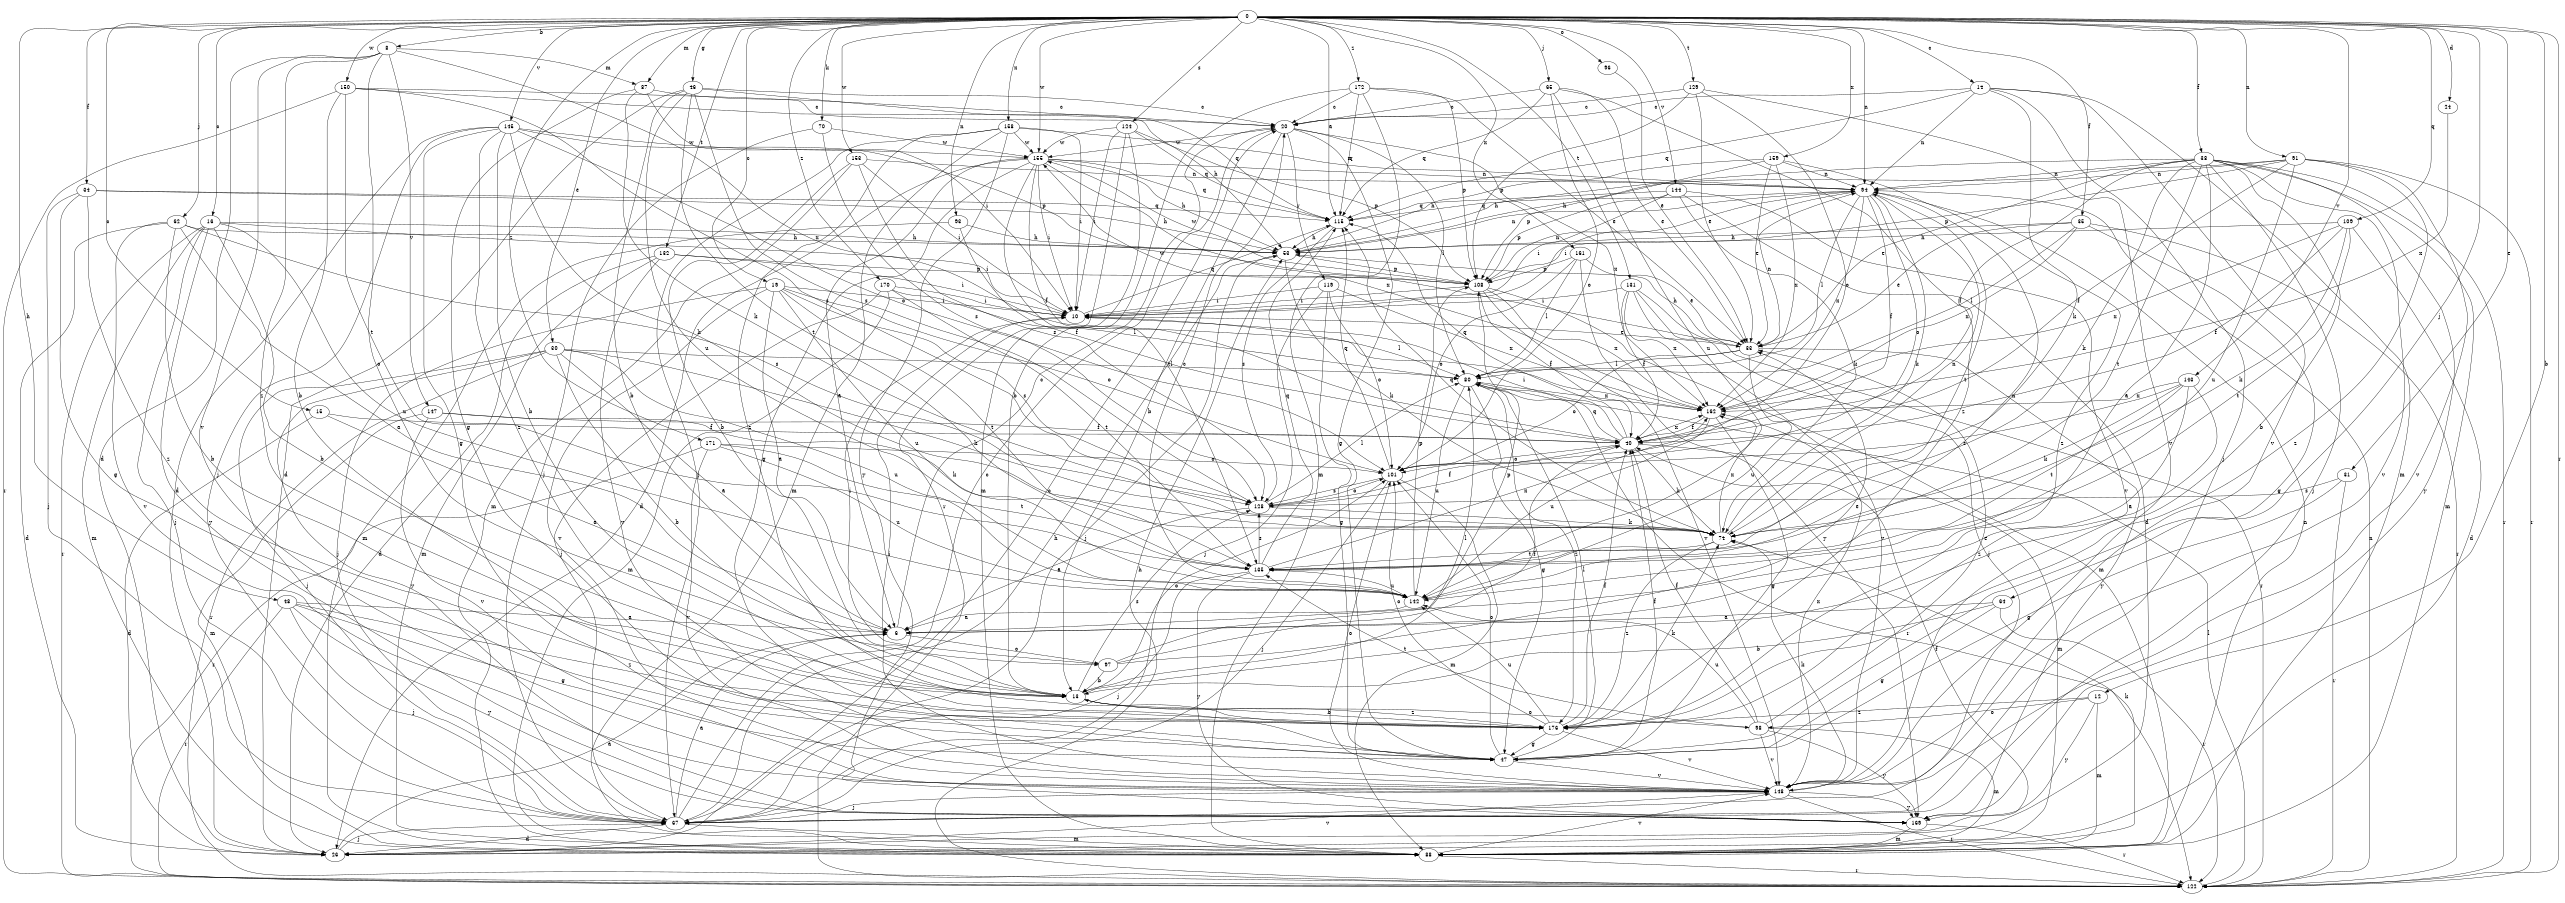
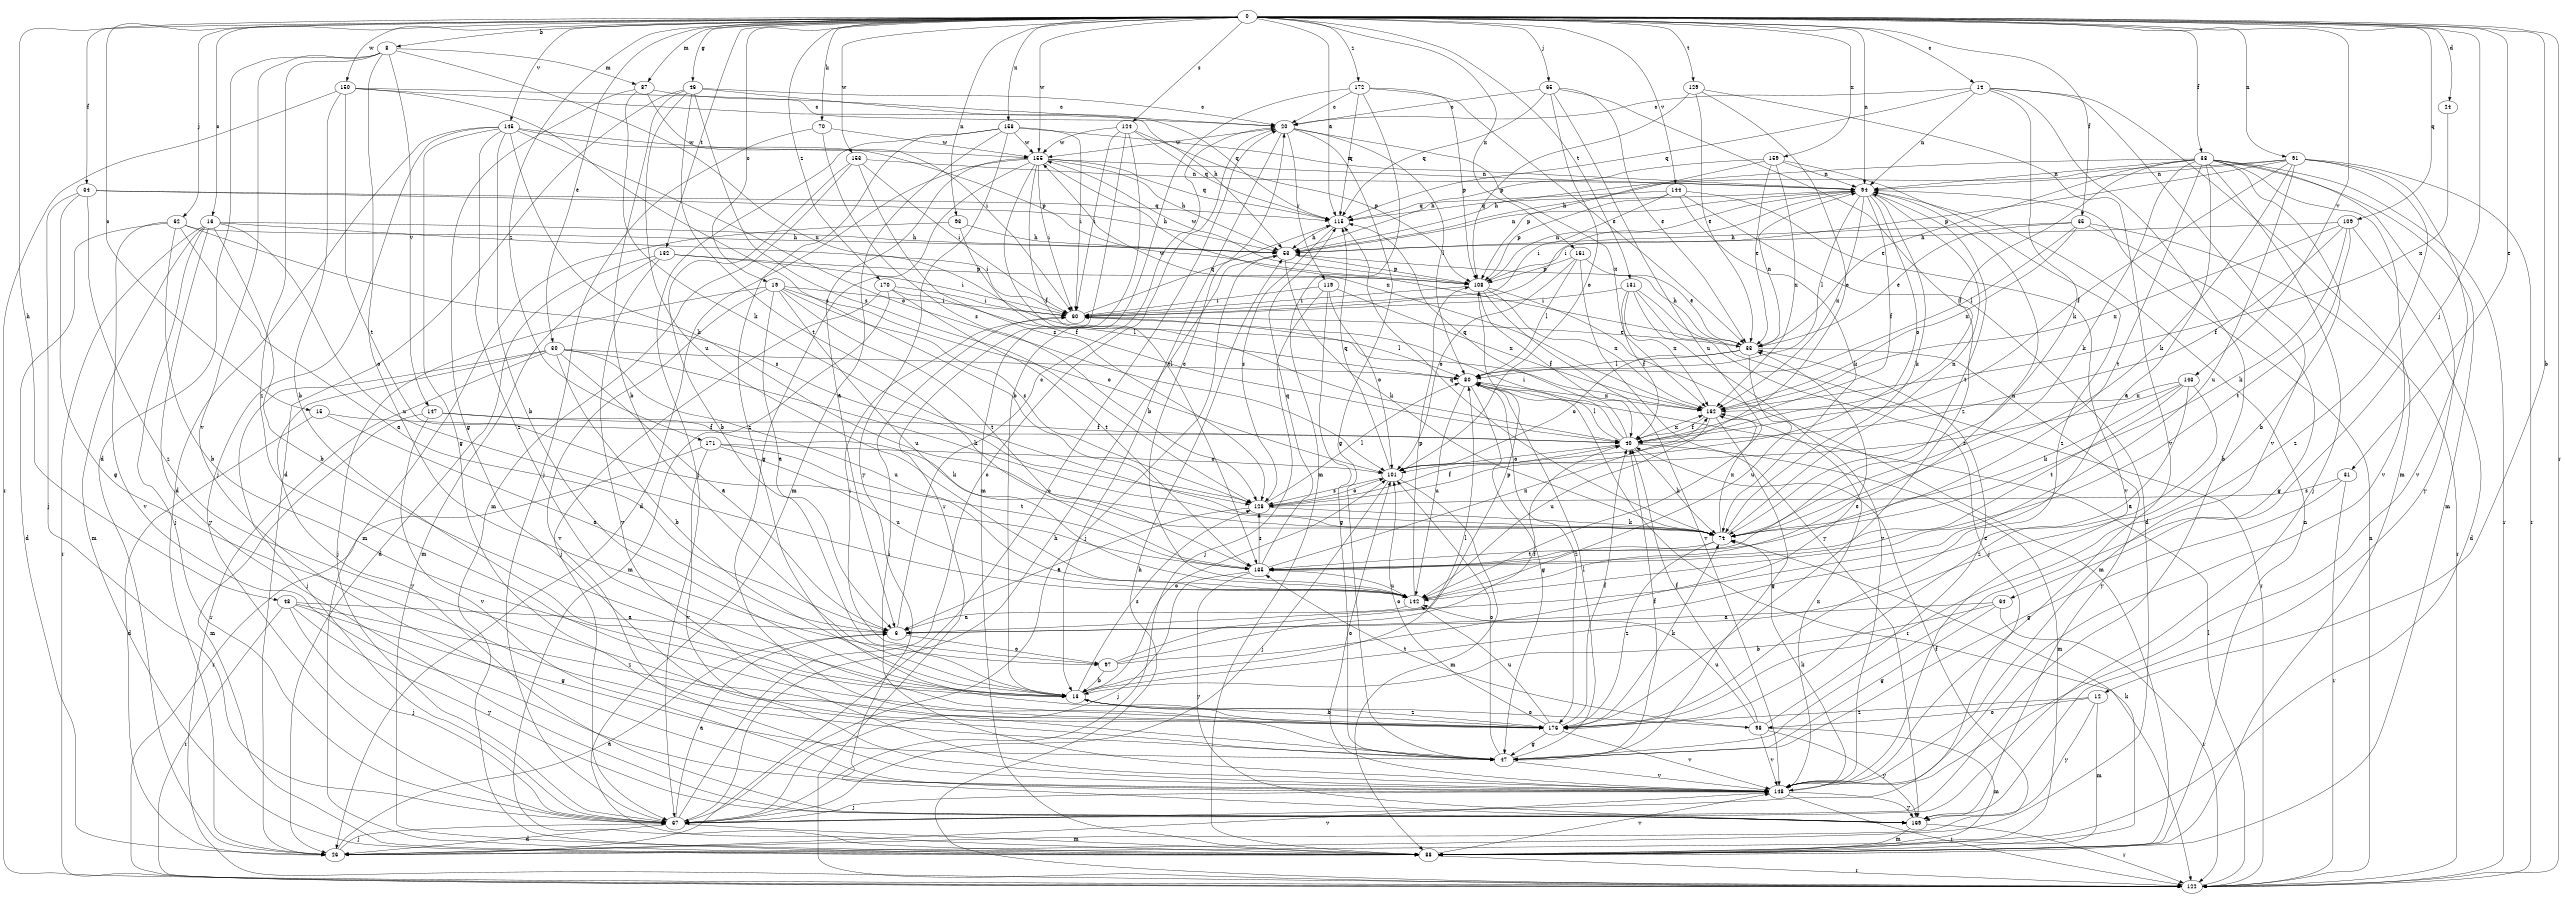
node "96": removed
edge "129" -> "20": removed, label "c"
node "10": label "10" -> "60"
edge "40" -> "80": label "q" -> "l"
edge "91" -> "74": added, label "k"
edge "14" -> "67": label "j" -> "b"
